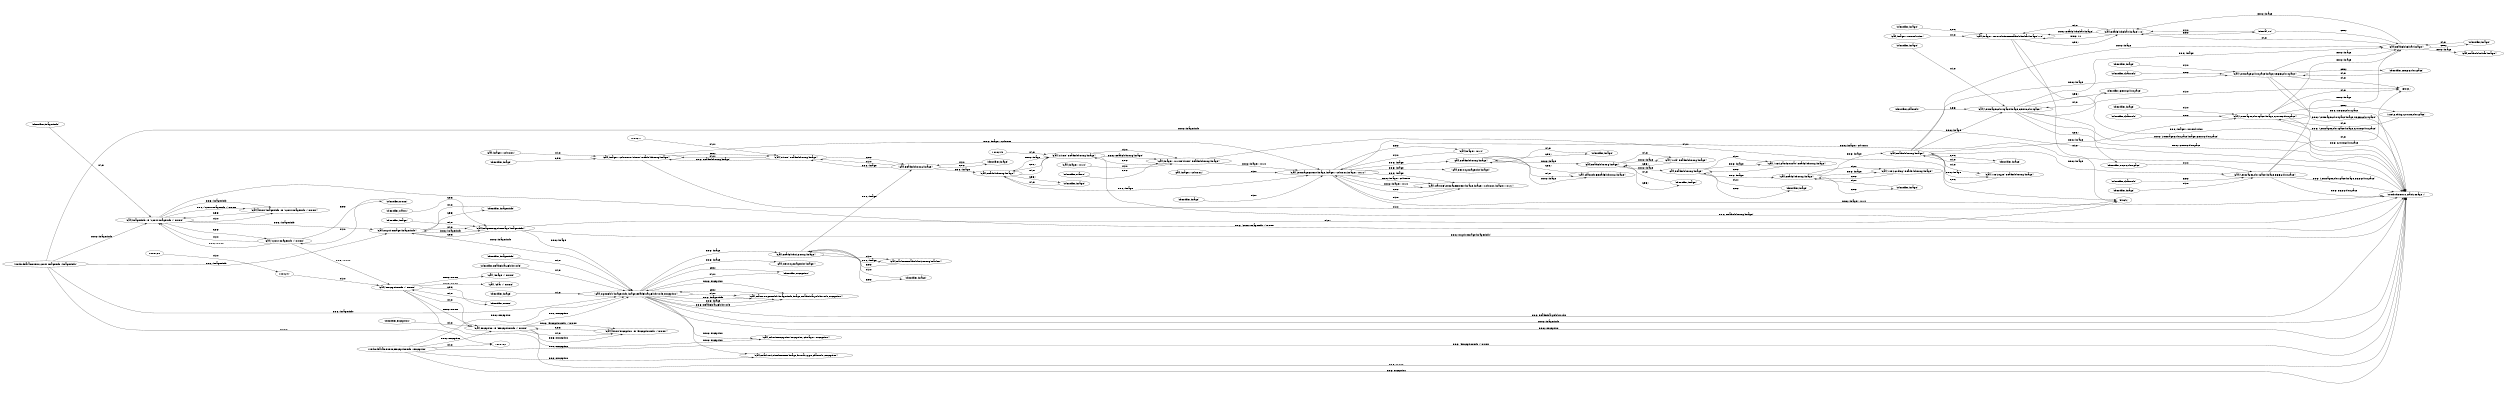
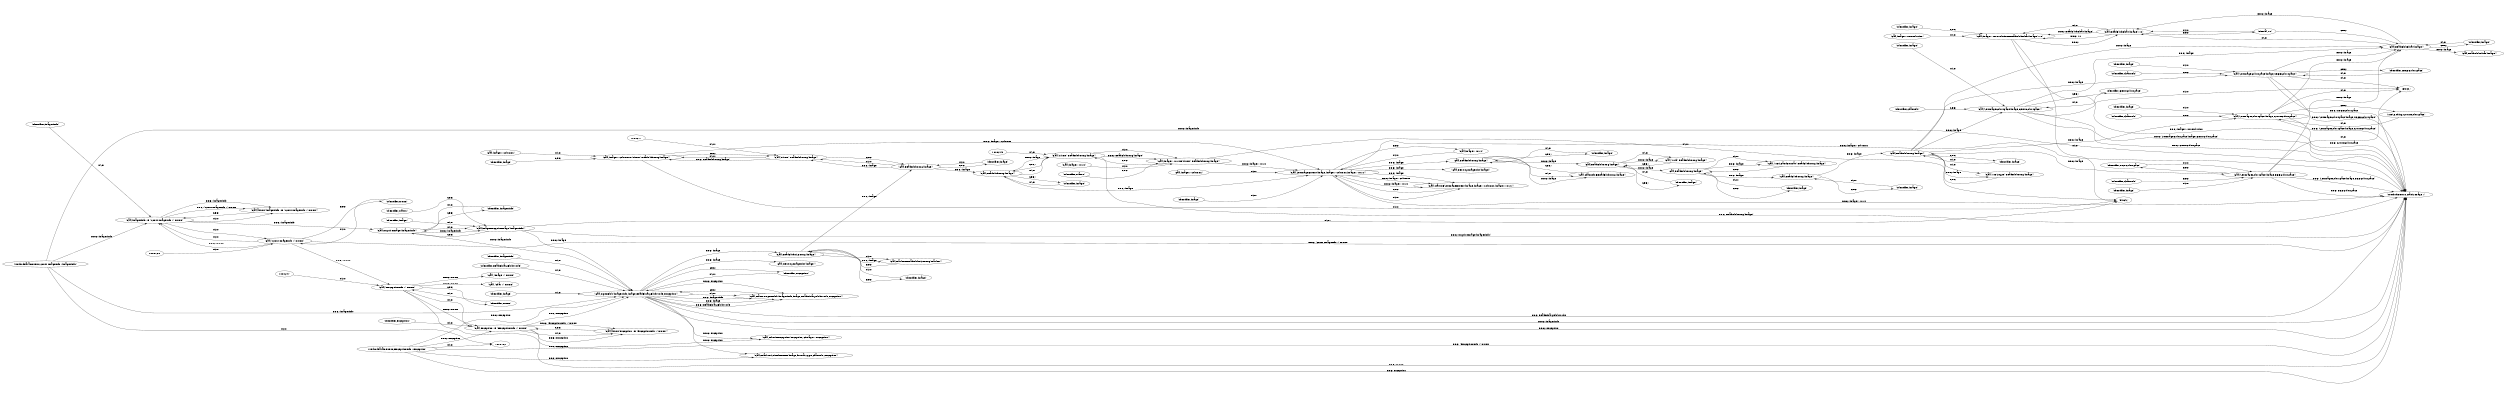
edge "(Call,image->x_resolution=ReadBlobFloat(image)*10)" -> "(Call,ReadBlobFloat(image)*10)": label "CFG: " -> "DDG: "
edge "(Call,SetImageColorspace(image,GRAYColorspace))" -> "(Identifier,RGBColorspace)": now "(Call,SetImageColorspace(image,RGBColorspace))" -> "(Identifier,RGBColorspace)"
node "(Call,(VIPSCoding) ReadBlobLong(image))": removed
edge "(Call,image_info != (const ImageInfo *) NULL)" -> "(MethodReturn,static Image *)": now "(Call,(const ImageInfo *) NULL)" -> "(MethodReturn,static Image *)"
edge "(Call,image_info != (const ImageInfo *) NULL)" -> "(Call,(const ImageInfo *) NULL)": label "CFG: " -> "AST: "
edge "1000120" -> "1000247": now "1000120" -> "(Call,(const ImageInfo *) NULL)"
edge "(MethodParameterIn,const ImageInfo *image_info)" -> "(Call,AcquireImage(image_info))": removed, label "DDG: image_info"
edge "(MethodParameterIn,const ImageInfo *image_info)" -> "1000102": label "NULL: " -> "AST: "
